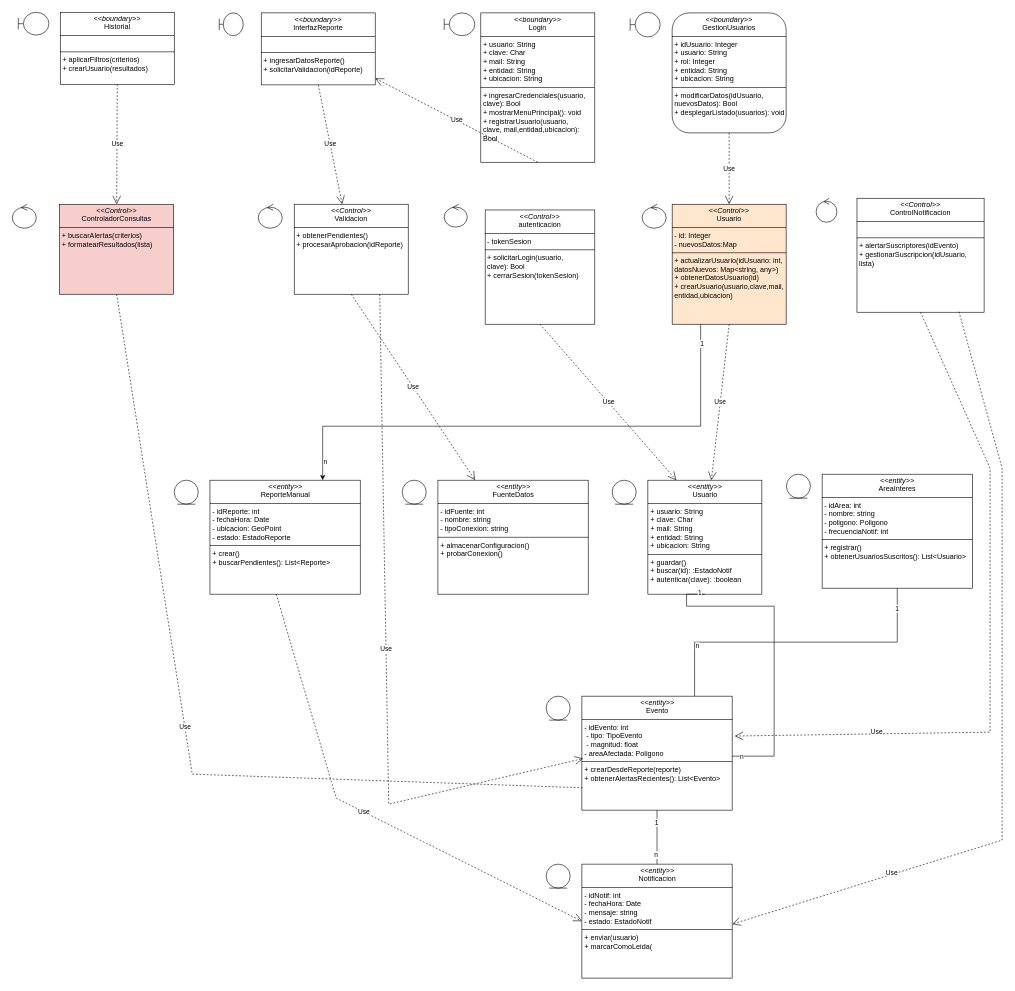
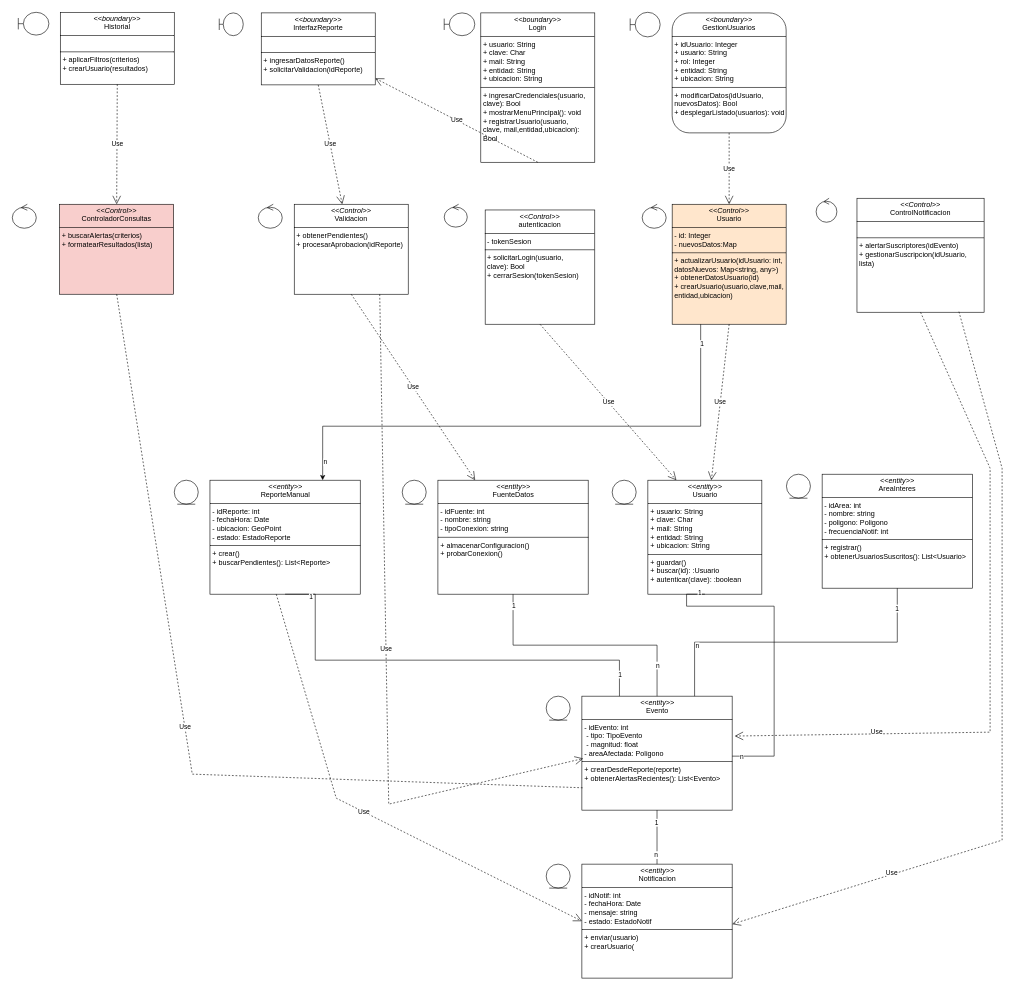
node "<<entity>> Usuario + usuario: String + clave: Char + mail: String + entidad: String + ubicacion: String + guardar() + buscar(id): :EstadoNotif + autenticar(clave): :boolean": label "<<entity>> Usuario + usuario: String + clave: Char + mail: String + entidad: String + ubicacion: String + guardar() + buscar(id): :EstadoNotif + autenticar(clave): :boolean" -> "<<entity>> Usuario + usuario: String + clave: Char + mail: String + entidad: String + ubicacion: String + guardar() + buscar(id): :Usuario + autenticar(clave): :boolean"
edge "<<entity>> FuenteDatos - idFuente: int - nombre: string - tipoConexion: string + almacenarConfiguracion() + probarConexion()" -- "<<entity>> Evento - idEvento: int - tipo: TipoEvento - magnitud: float - areaAfectada: Poligono + crearDesdeReporte(reporte) + obtenerAlertasRecientes(): List<Evento>": added, labels "1", "n"
edge "<<entity>> ReporteManual - idReporte: int - fechaHora: Date - ubicacion: GeoPoint - estado: EstadoReporte + crear() + buscarPendientes(): List<Reporte>" -- "<<entity>> Evento - idEvento: int - tipo: TipoEvento - magnitud: float - areaAfectada: Poligono + crearDesdeReporte(reporte) + obtenerAlertasRecientes(): List<Evento>": added, labels "1", "1"
node "<<entity>> Notificacion - idNotif: int - fechaHora: Date - mensaje: string - estado: EstadoNotif + enviar(usuario) + marcarComoLeida(": label "<<entity>> Notificacion - idNotif: int - fechaHora: Date - mensaje: string - estado: EstadoNotif + enviar(usuario) + marcarComoLeida(" -> "<<entity>> Notificacion - idNotif: int - fechaHora: Date - mensaje: string - estado: EstadoNotif + enviar(usuario) + crearUsuario("
